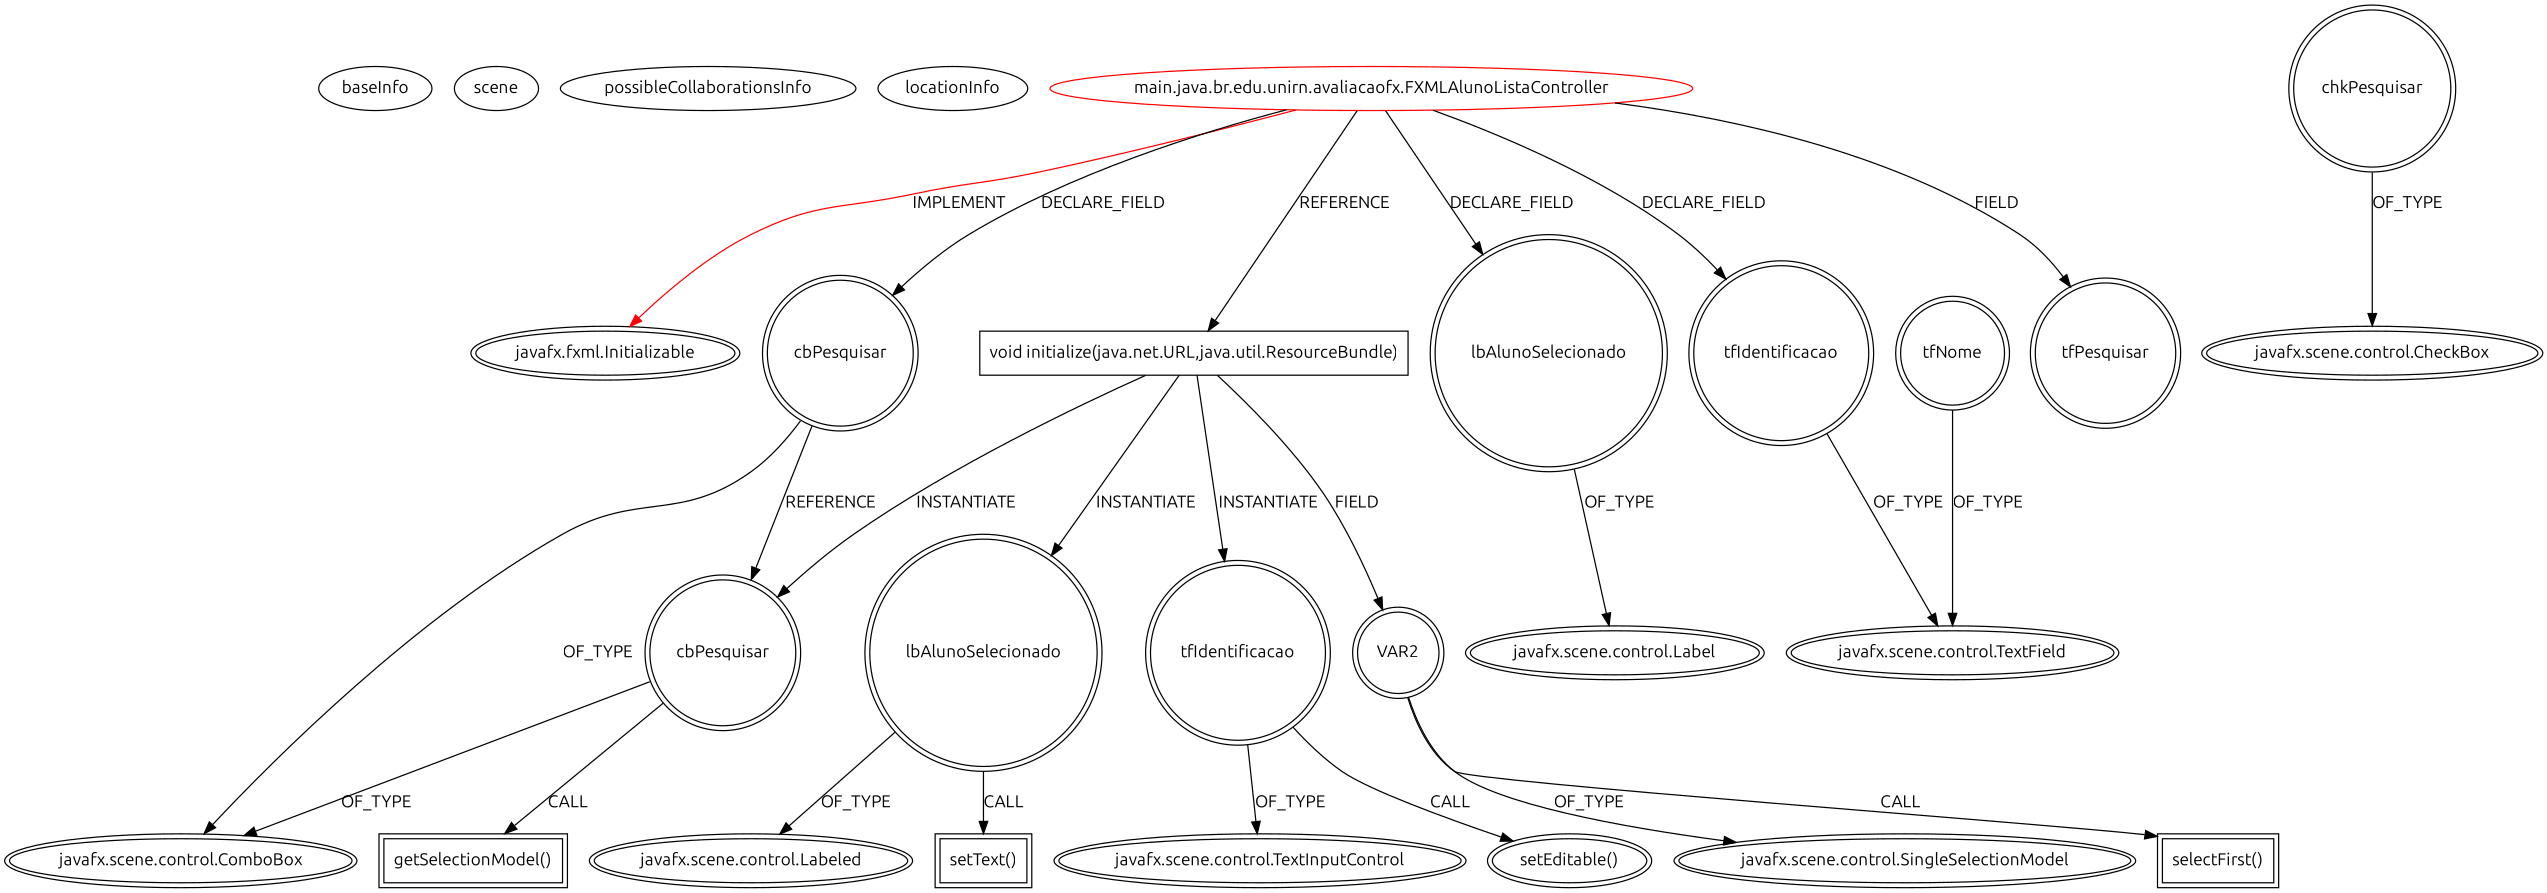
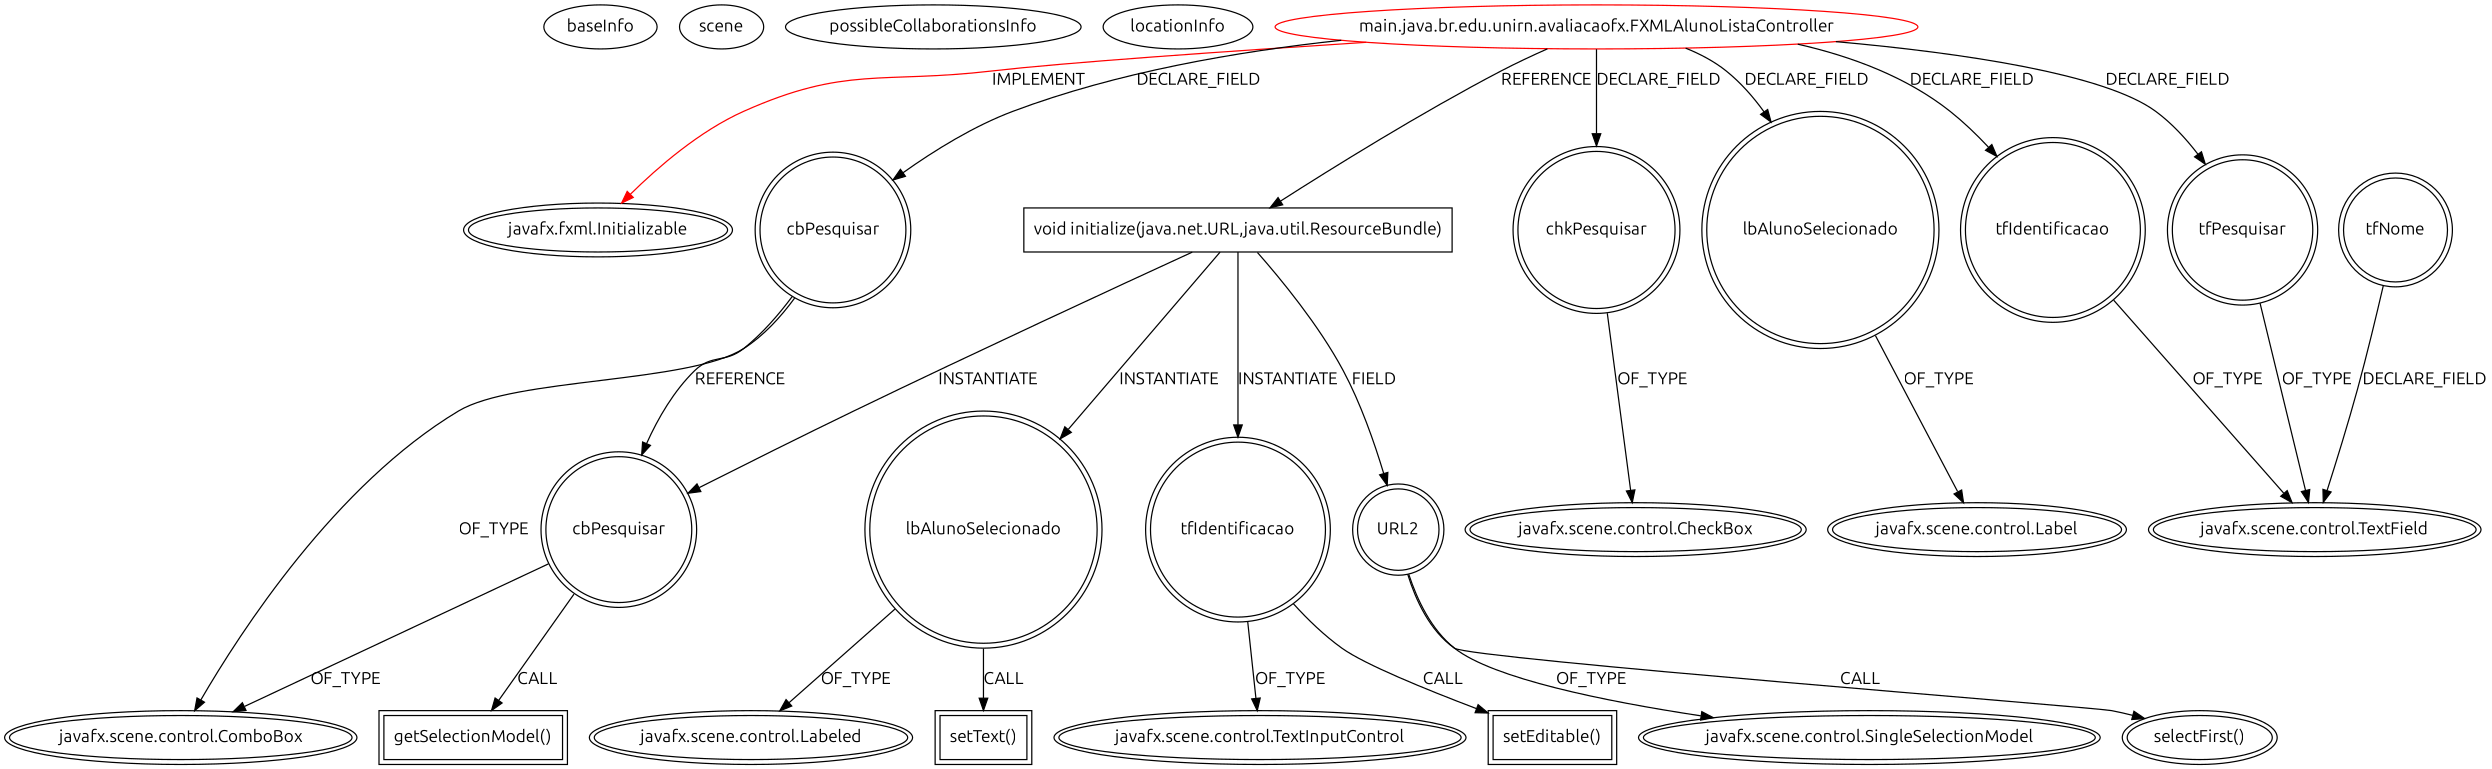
edge "main.java.br.edu.unirn.avaliacaofx.FXMLAlunoListaController" -> "chkPesquisar": added, label "DECLARE_FIELD"
edge "main.java.br.edu.unirn.avaliacaofx.FXMLAlunoListaController" -> "tfPesquisar": label "FIELD" -> "DECLARE_FIELD"
edge "tfPesquisar" -> "javafx.scene.control.TextField": added, label "OF_TYPE"
edge "tfNome" -> "javafx.scene.control.TextField": label "OF_TYPE" -> "DECLARE_FIELD"
node "VAR2": label "VAR2" -> "URL2"
node "setEditable()": shape ellipse -> box
node "selectFirst()": shape box -> ellipse
